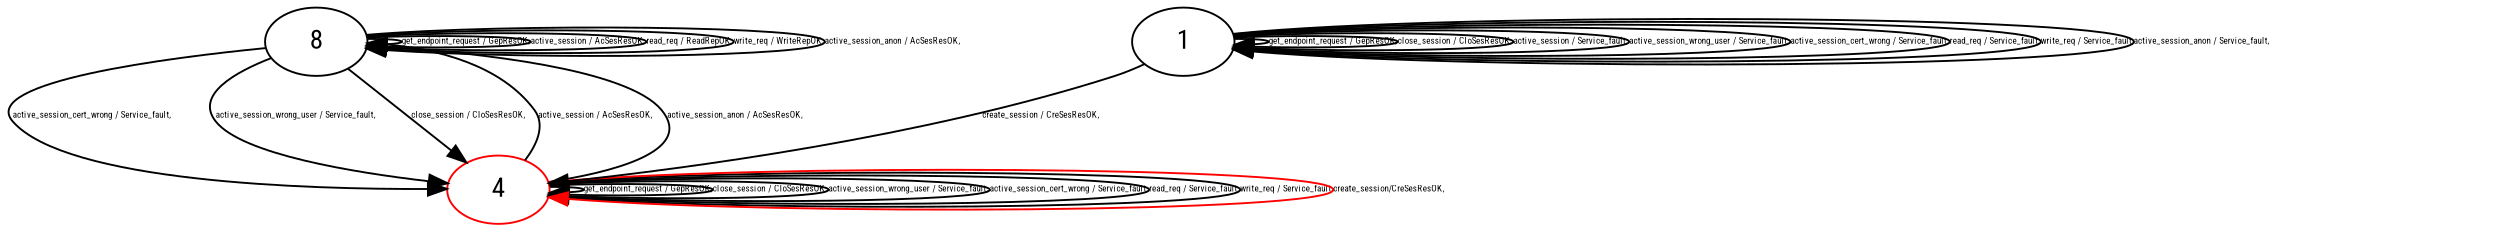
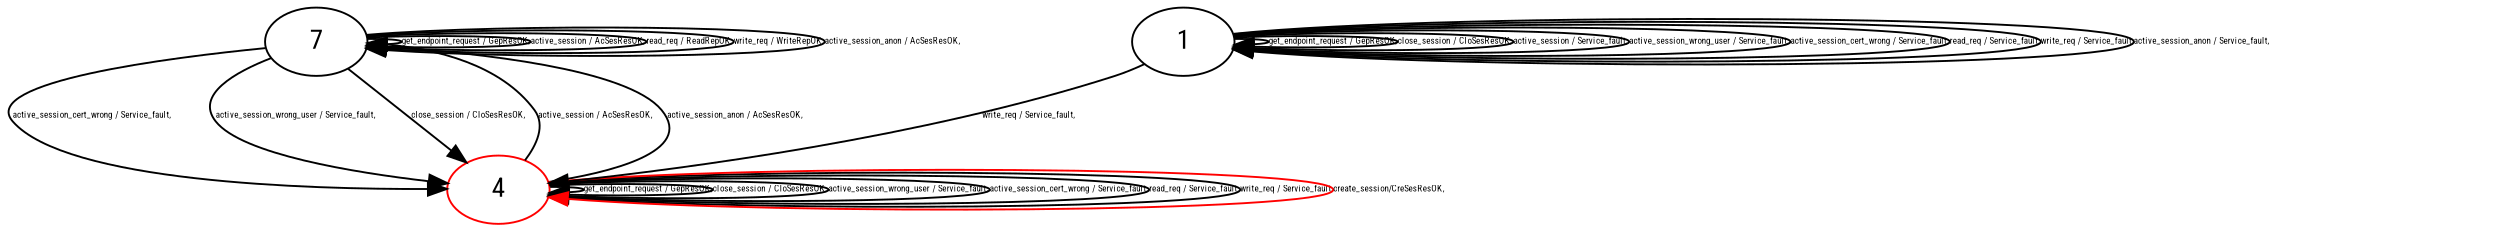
node "8": label "8" -> "7"
edge "1" -> "4": label "create_session / CreSesResOK," -> "write_req / Service_fault,"
